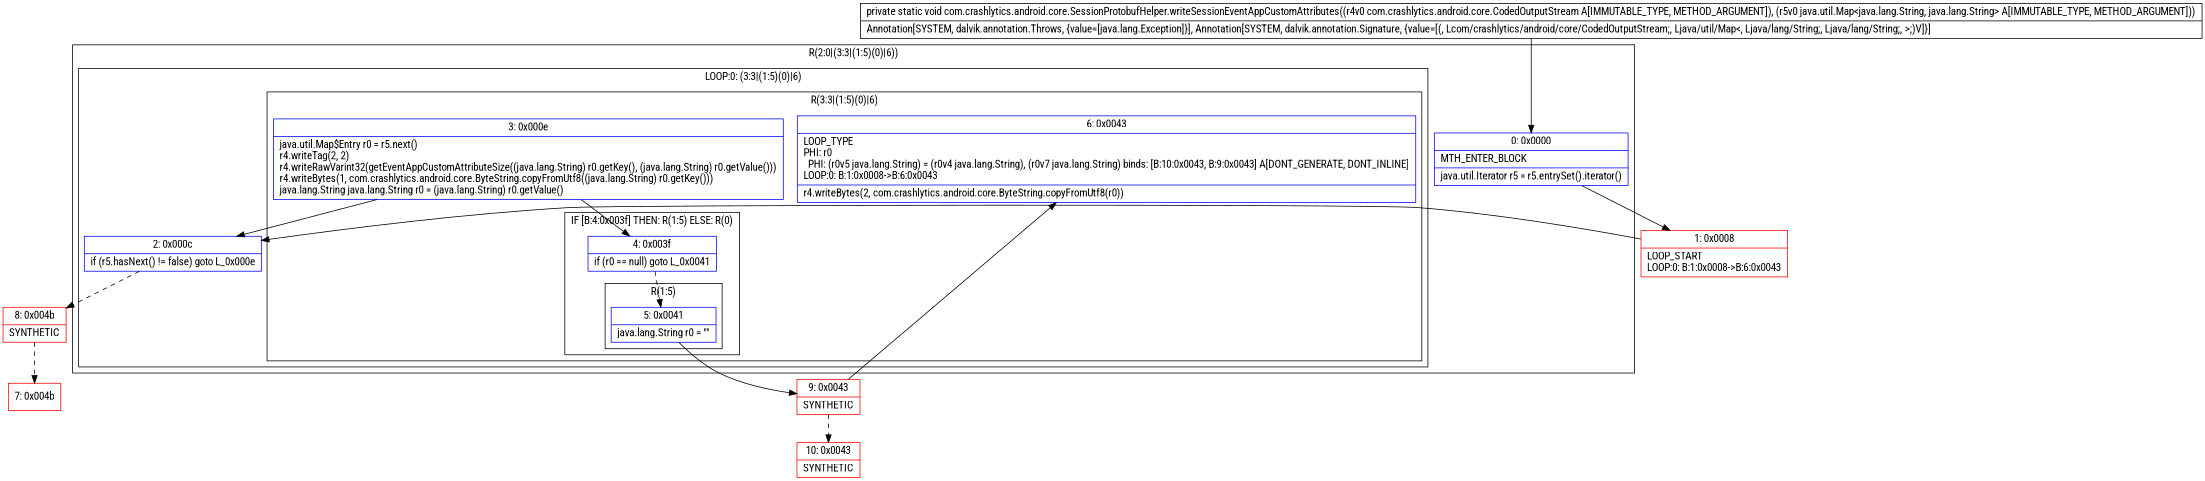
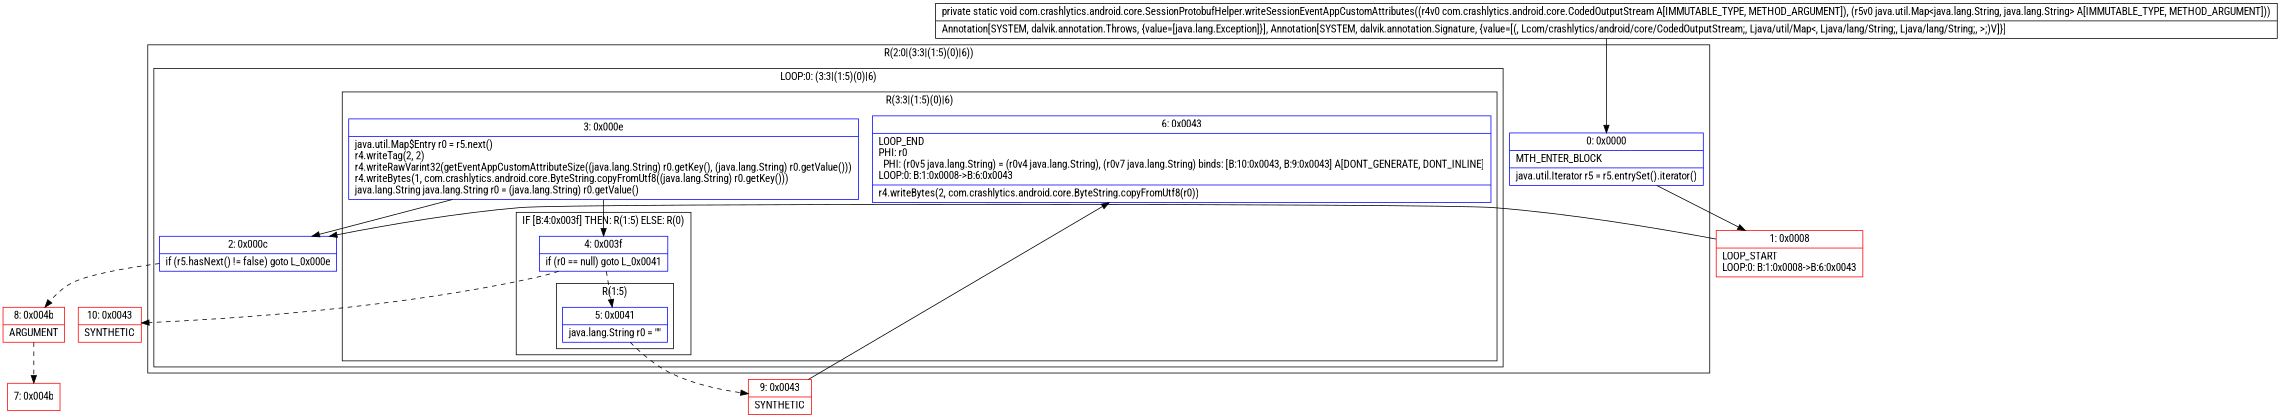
node "6: 0x0043": text "LOOP_TYPE" -> "LOOP_END"
node "8: 0x004b": text "SYNTHETIC" -> "ARGUMENT"
edge "5: 0x0041" -> "9: 0x0043": style solid -> dashed
edge "9: 0x0043" -> "10: 0x0043": now "4: 0x003f" -> "10: 0x0043"
